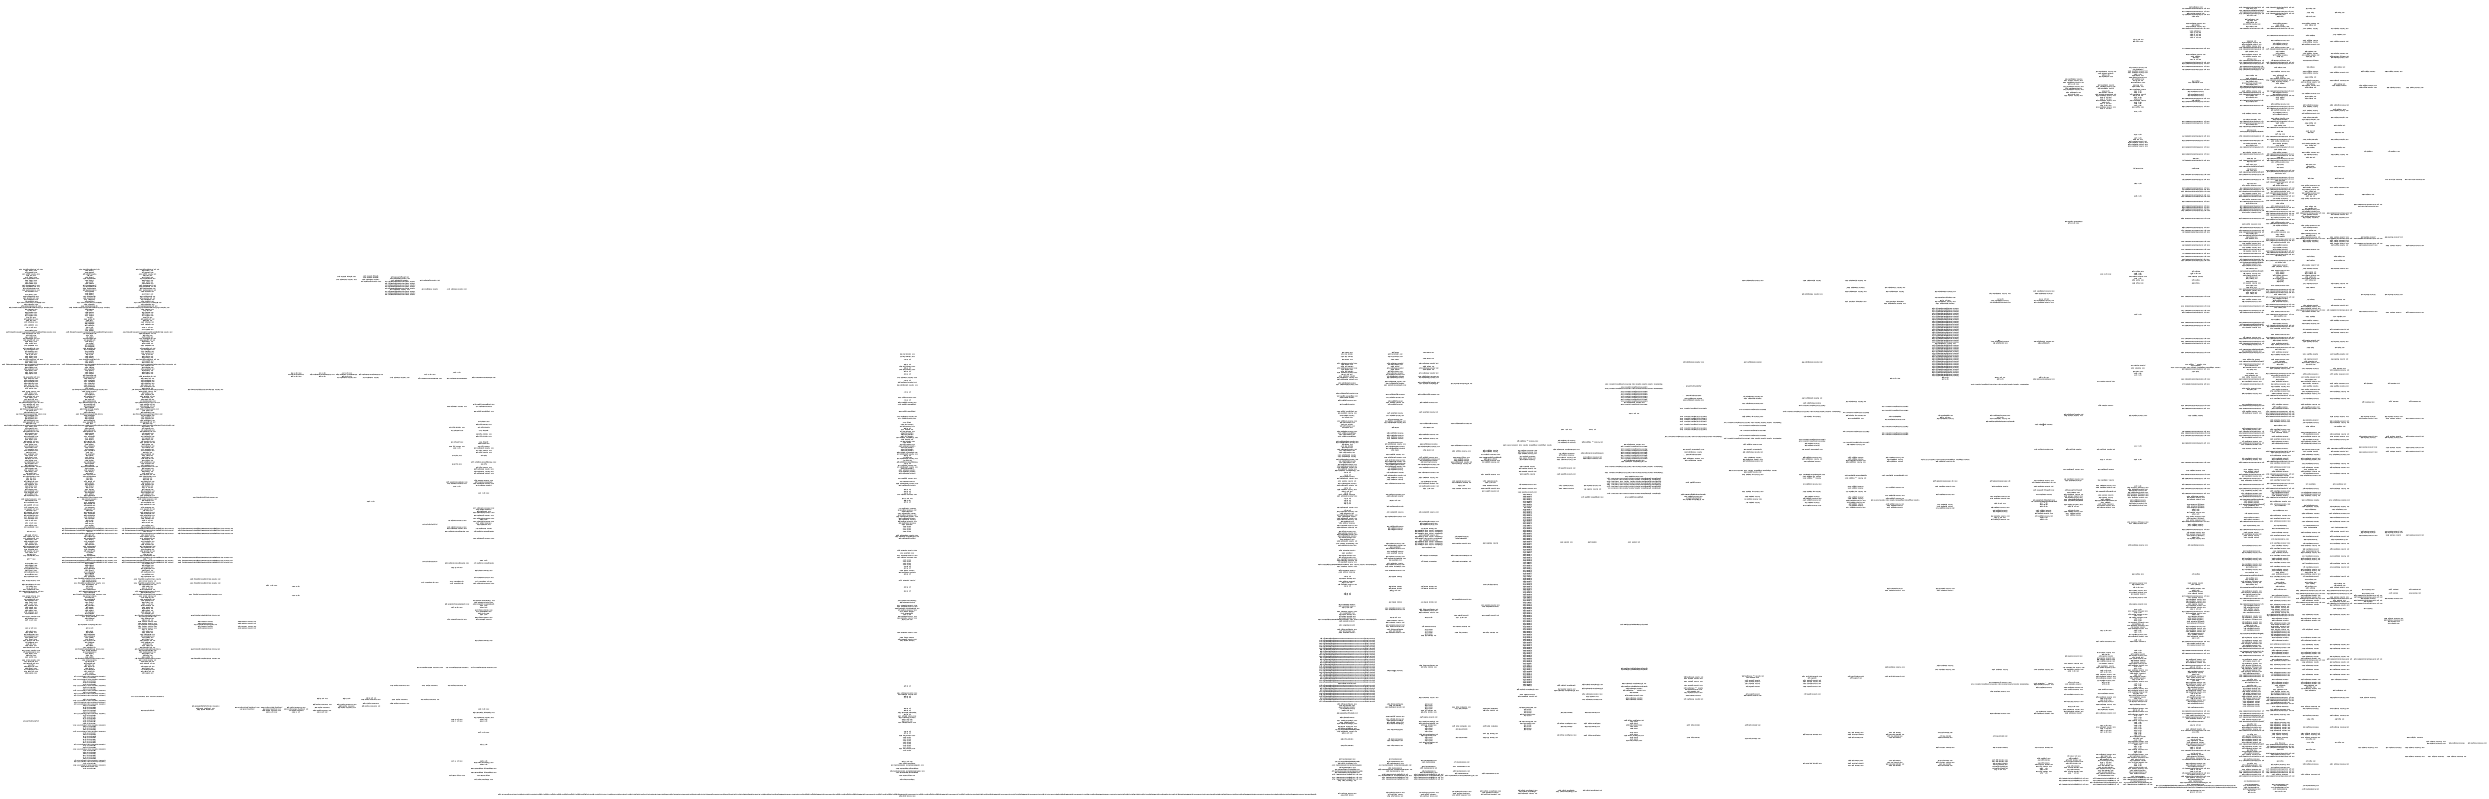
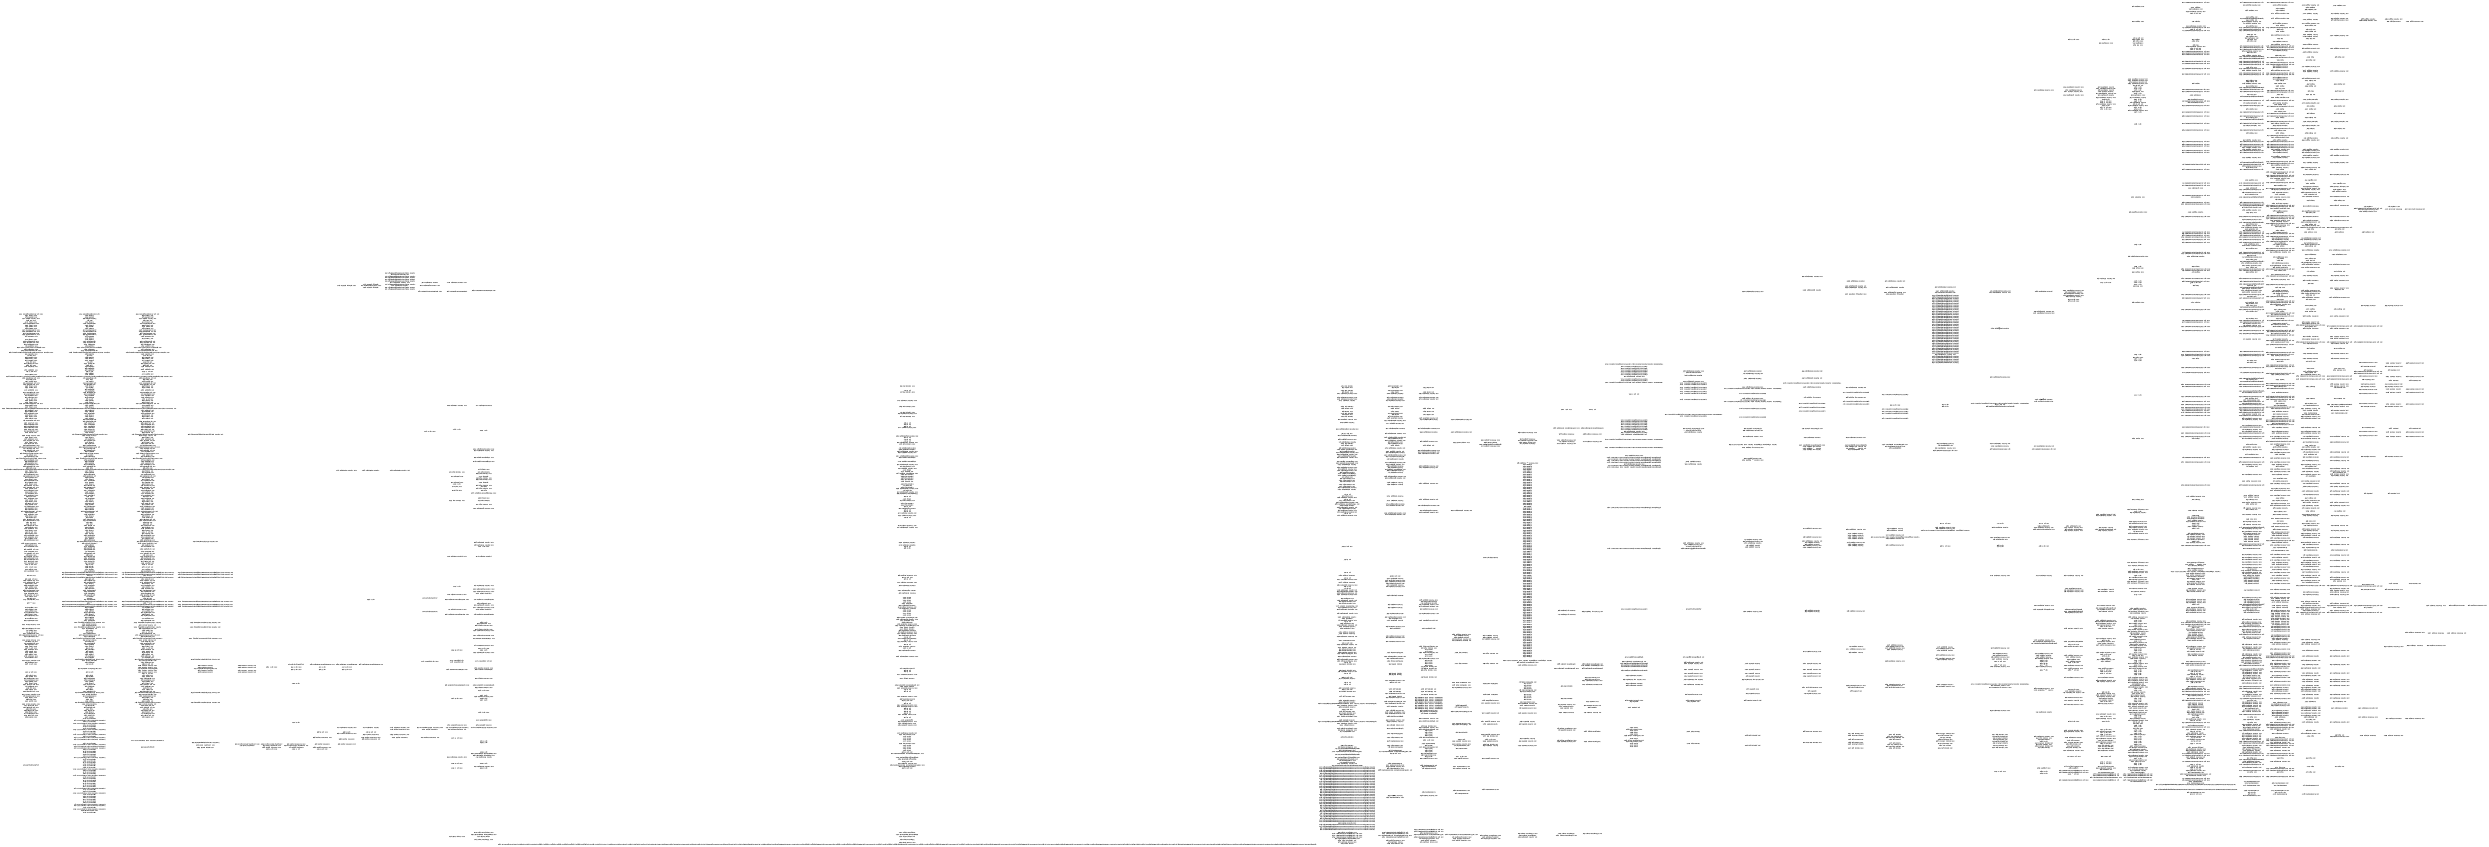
node "CE0x4b85c60": removed
node "CE0x5a37bc0": added
